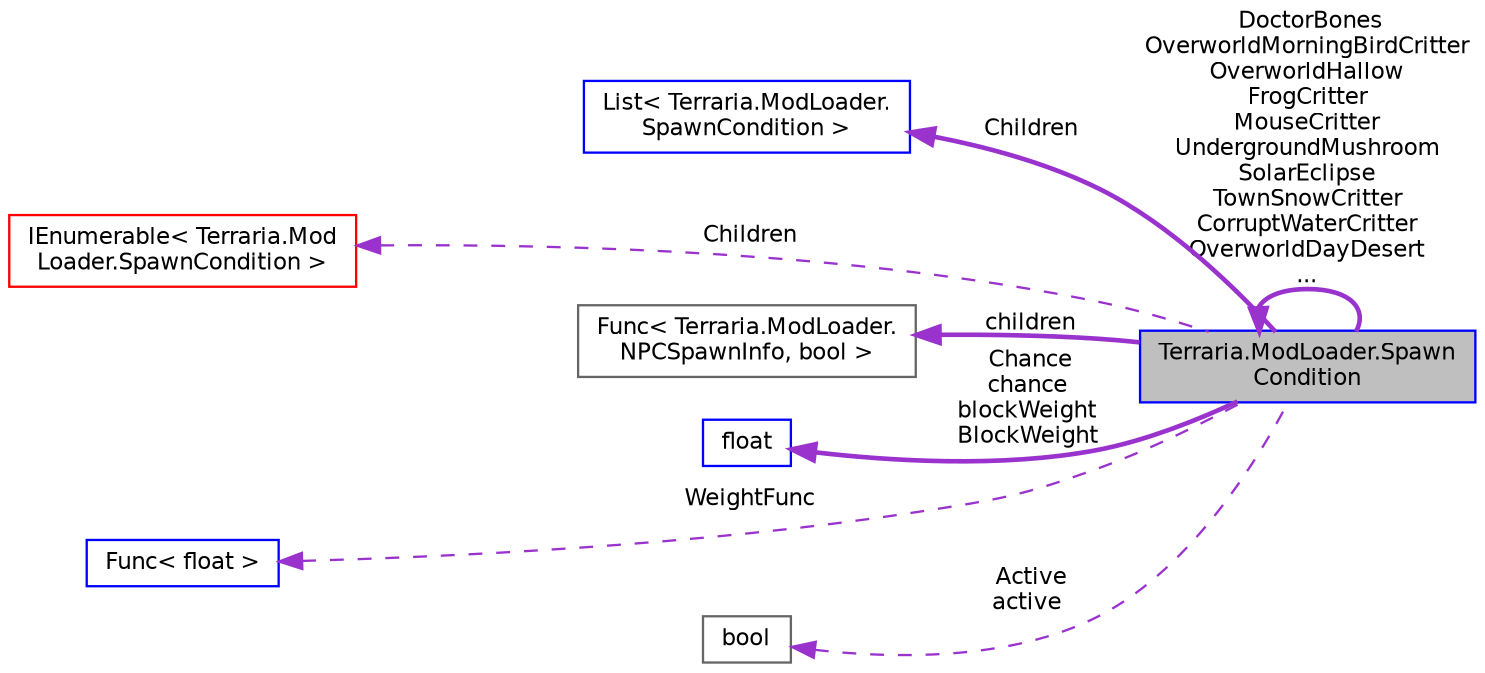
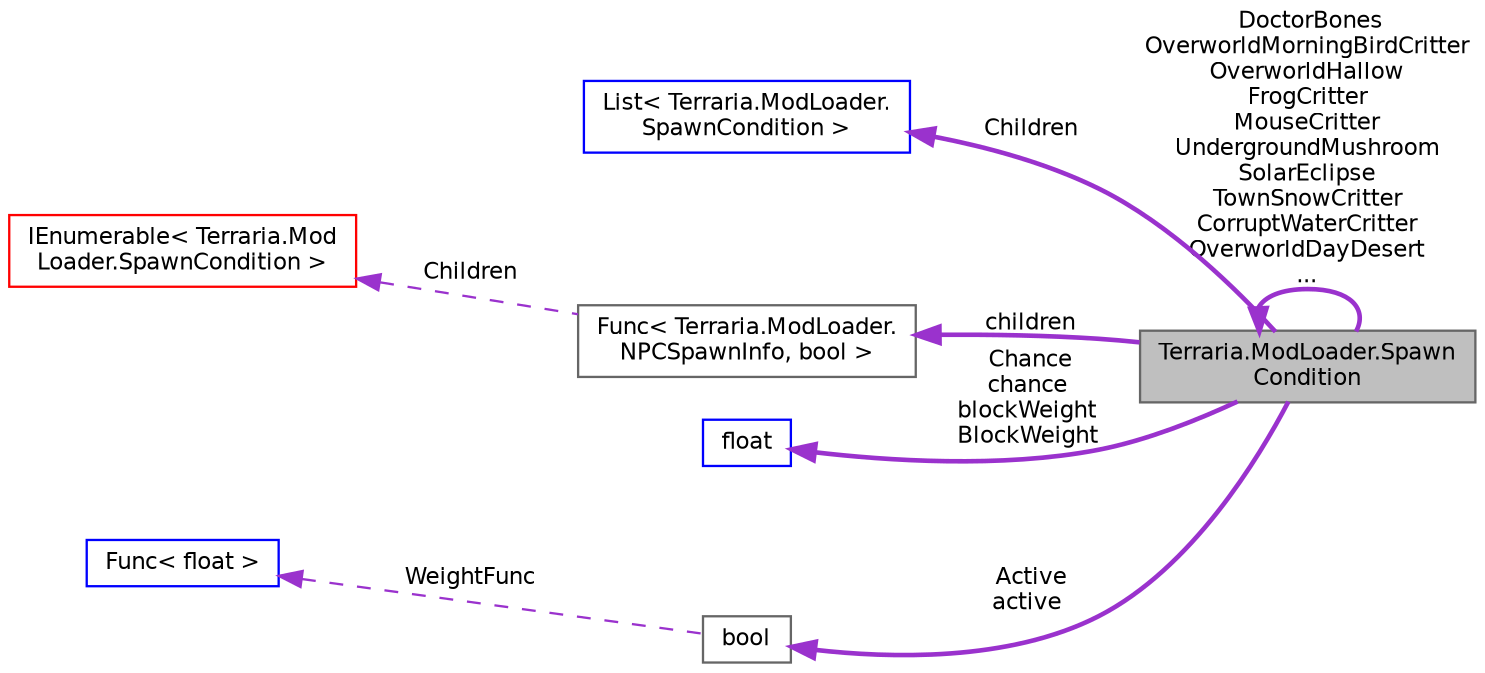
edge "Terraria.ModLoader.Spawn Condition" -> "IEnumerable< Terraria.Mod Loader.SpawnCondition >": now "Func< Terraria.ModLoader. NPCSpawnInfo, bool >" -> "IEnumerable< Terraria.Mod Loader.SpawnCondition >"
node "Terraria.ModLoader.Spawn Condition": color blue -> gray40
edge "Terraria.ModLoader.Spawn Condition" -> "Func< float >": now "bool" -> "Func< float >"
edge "Terraria.ModLoader.Spawn Condition" -> "bool": style dashed -> bold
